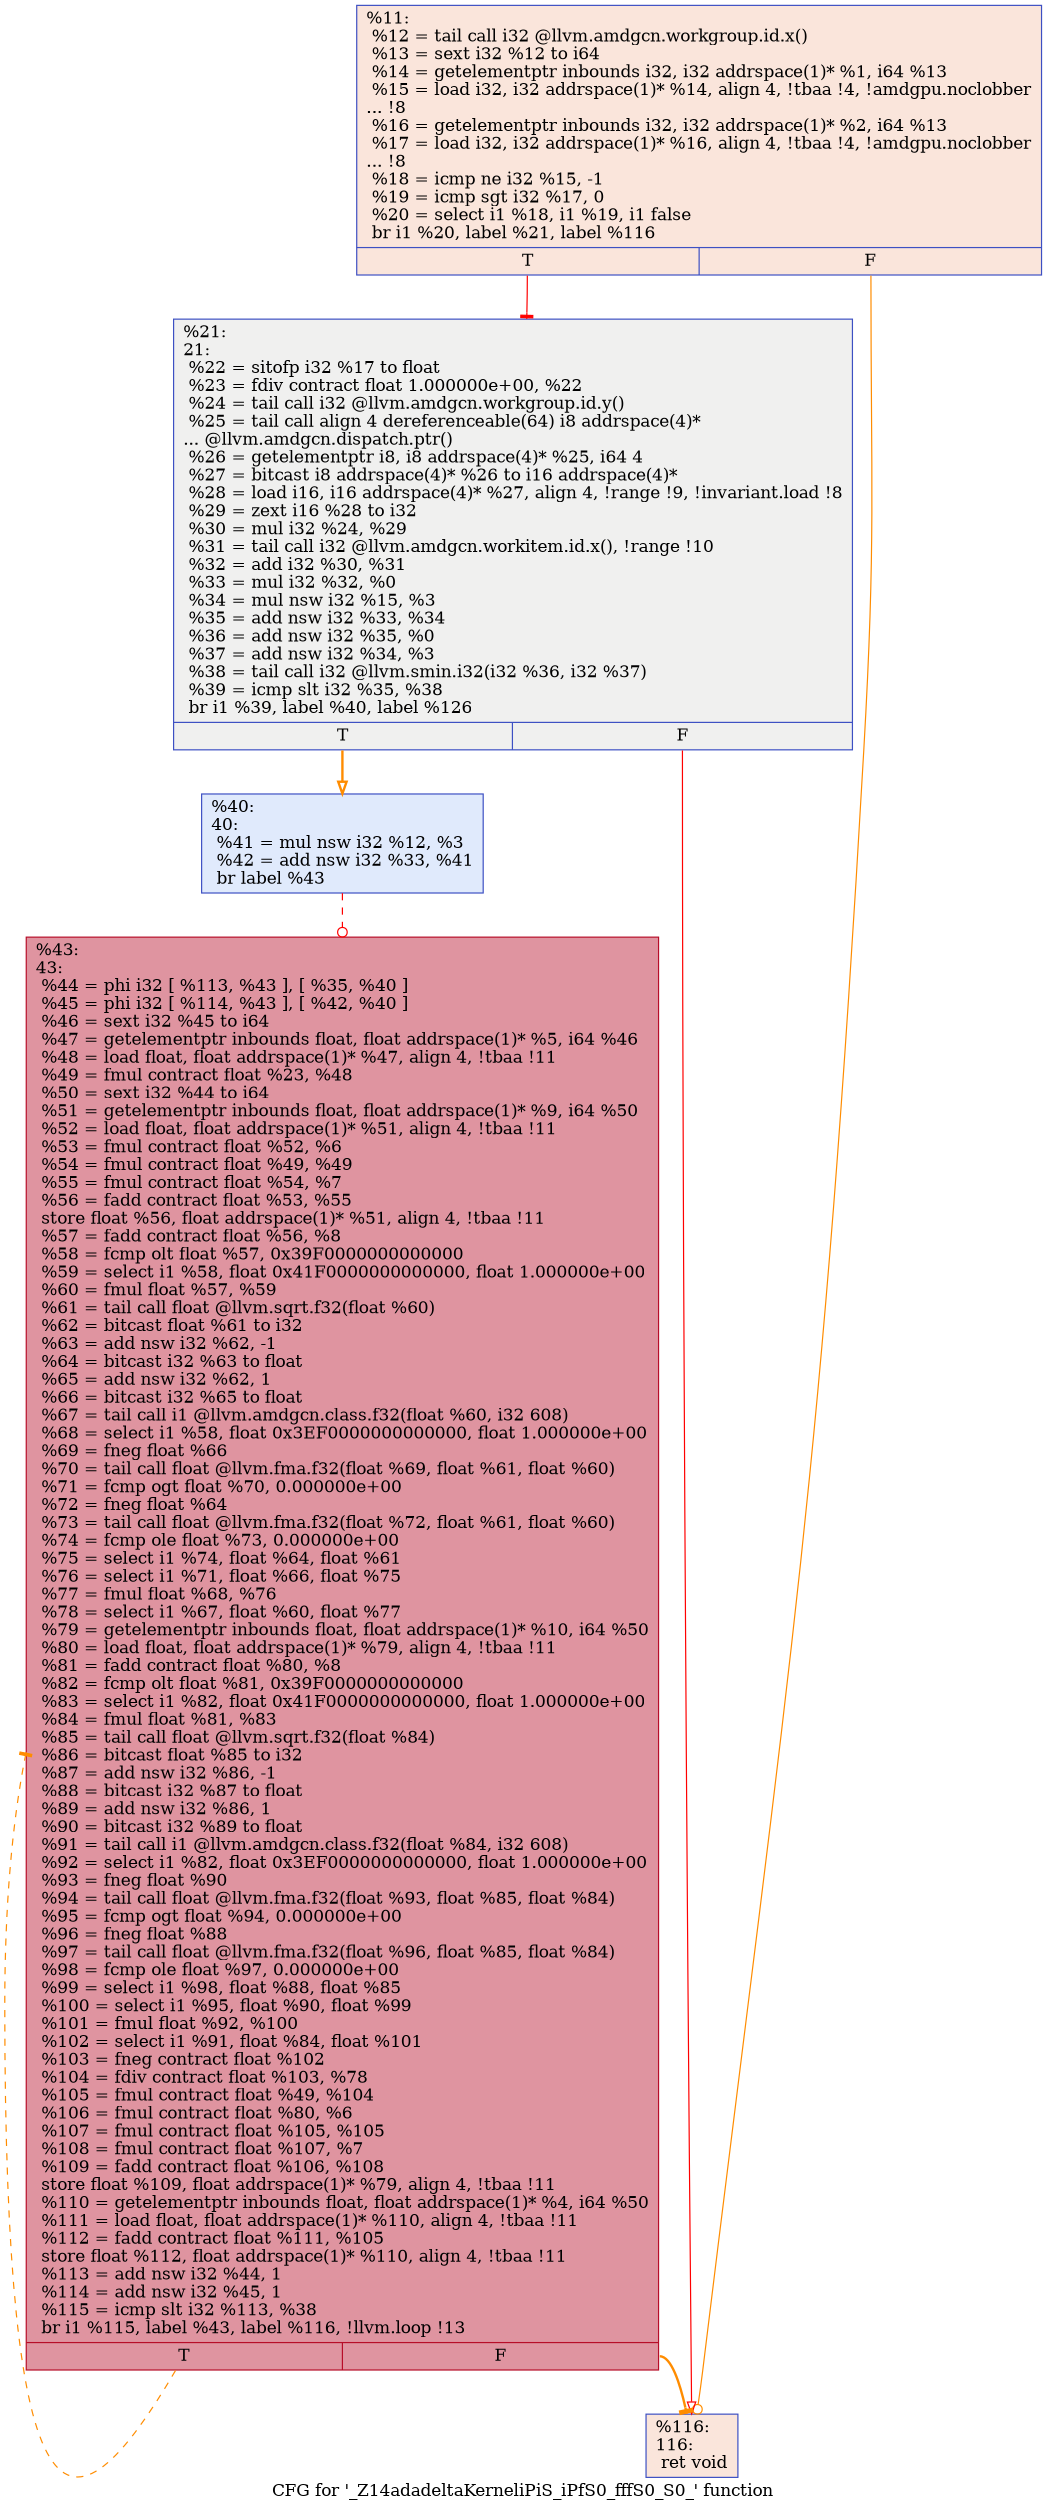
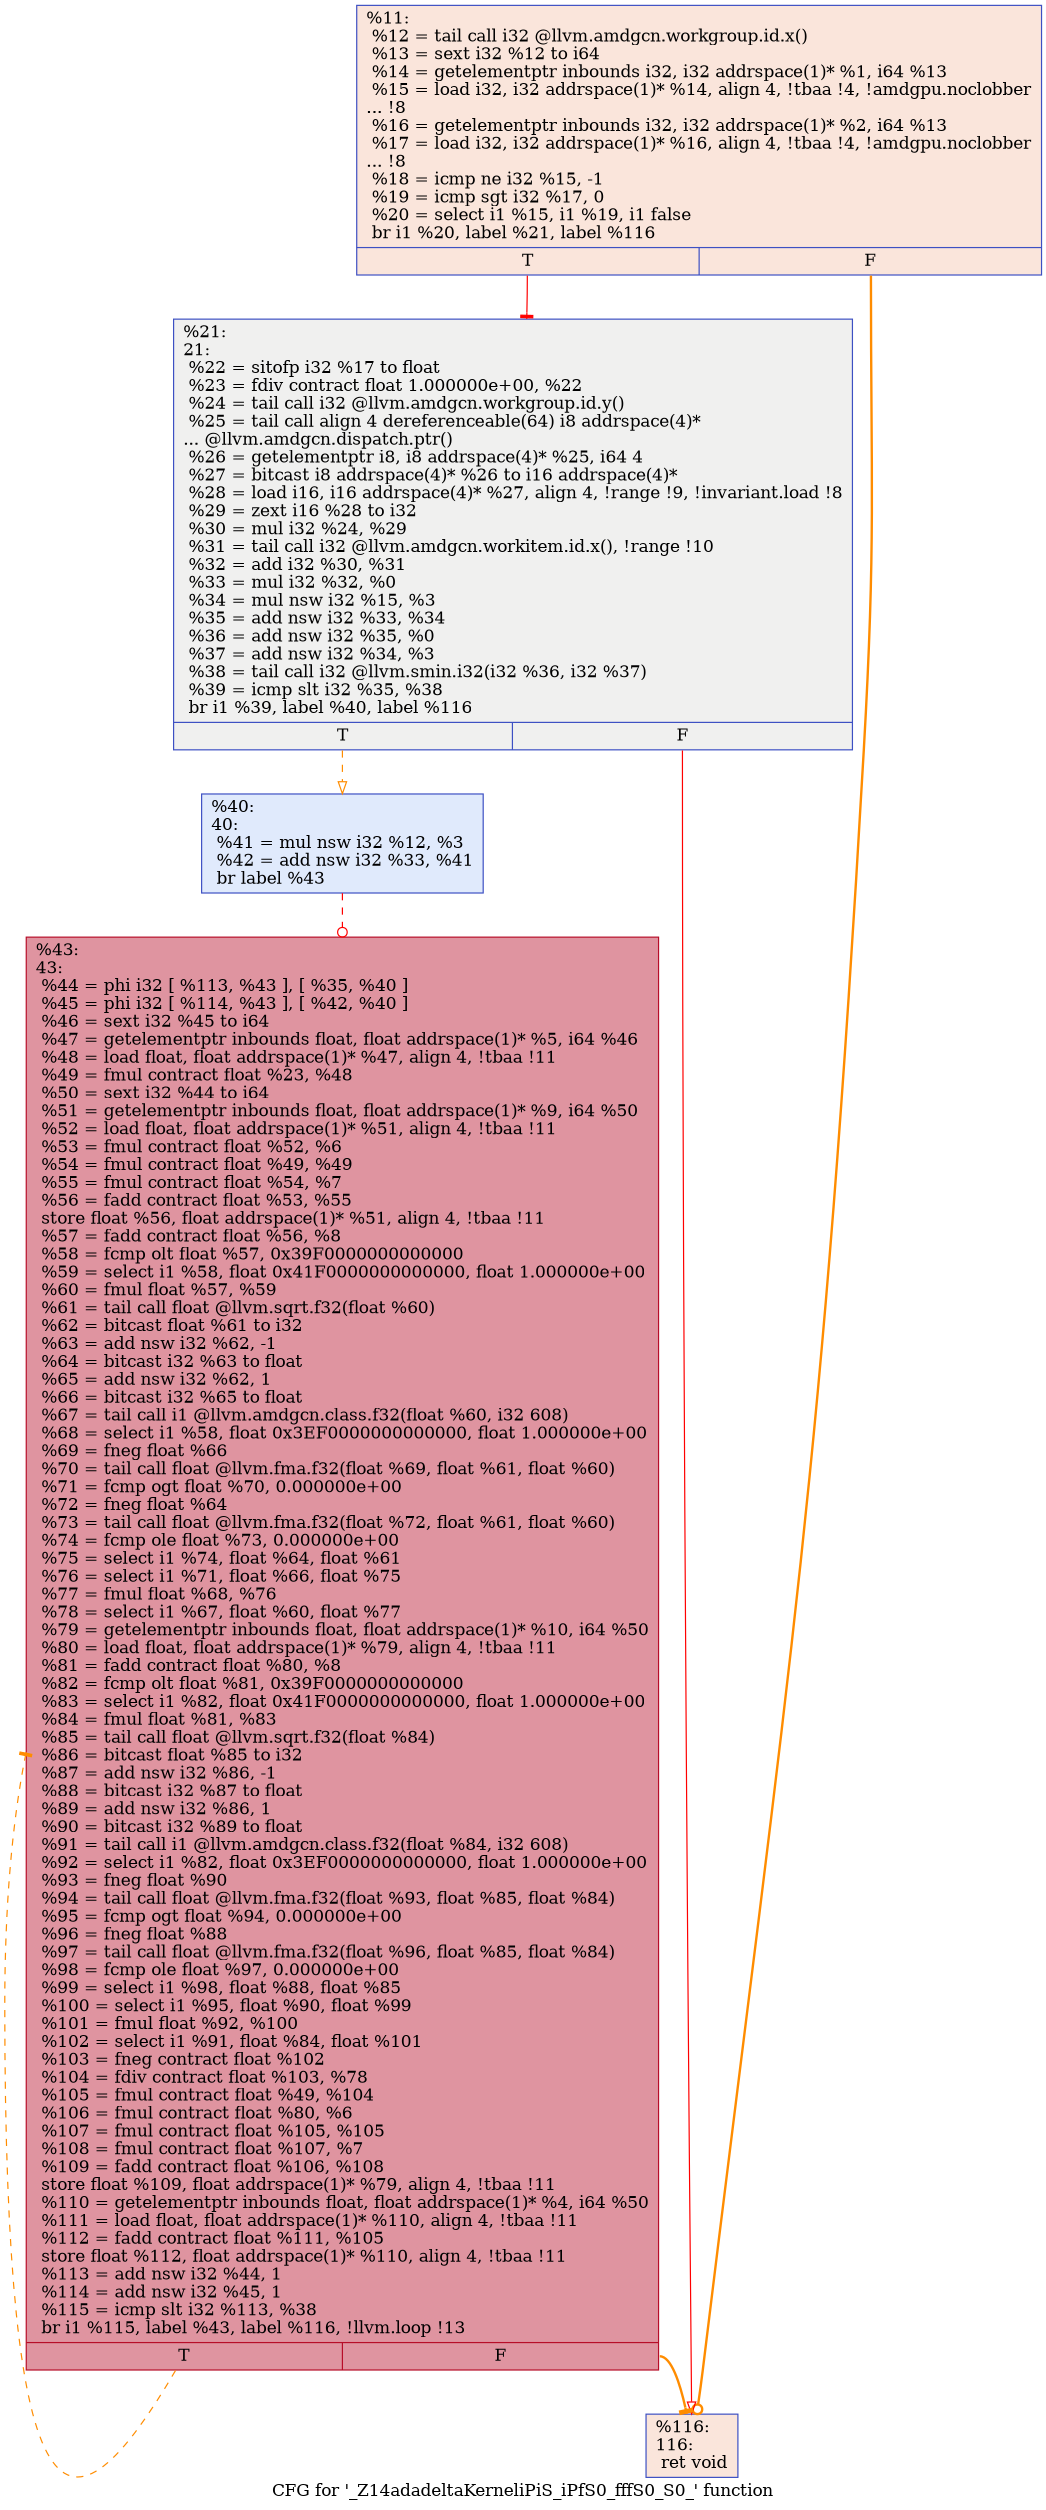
node "%11:": text "%20 = select i1 %18, i1 %19, i1 false" -> "%20 = select i1 %15, i1 %19, i1 false"
node "%21:": text "br i1 %39, label %40, label %126" -> "br i1 %39, label %40, label %116"
edge "%21:" -> "%40:": style bold -> dashed
edge "%11:" -> "%116:": style solid -> bold
